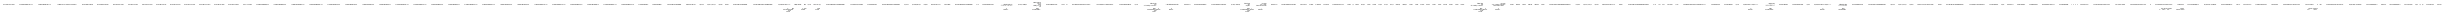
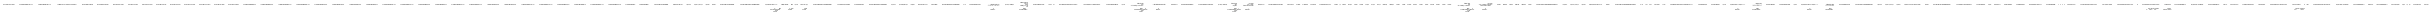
node "DateHumanize.Verify(''now'', 0, TimeUnit.Year, Tense.Future)": removed
